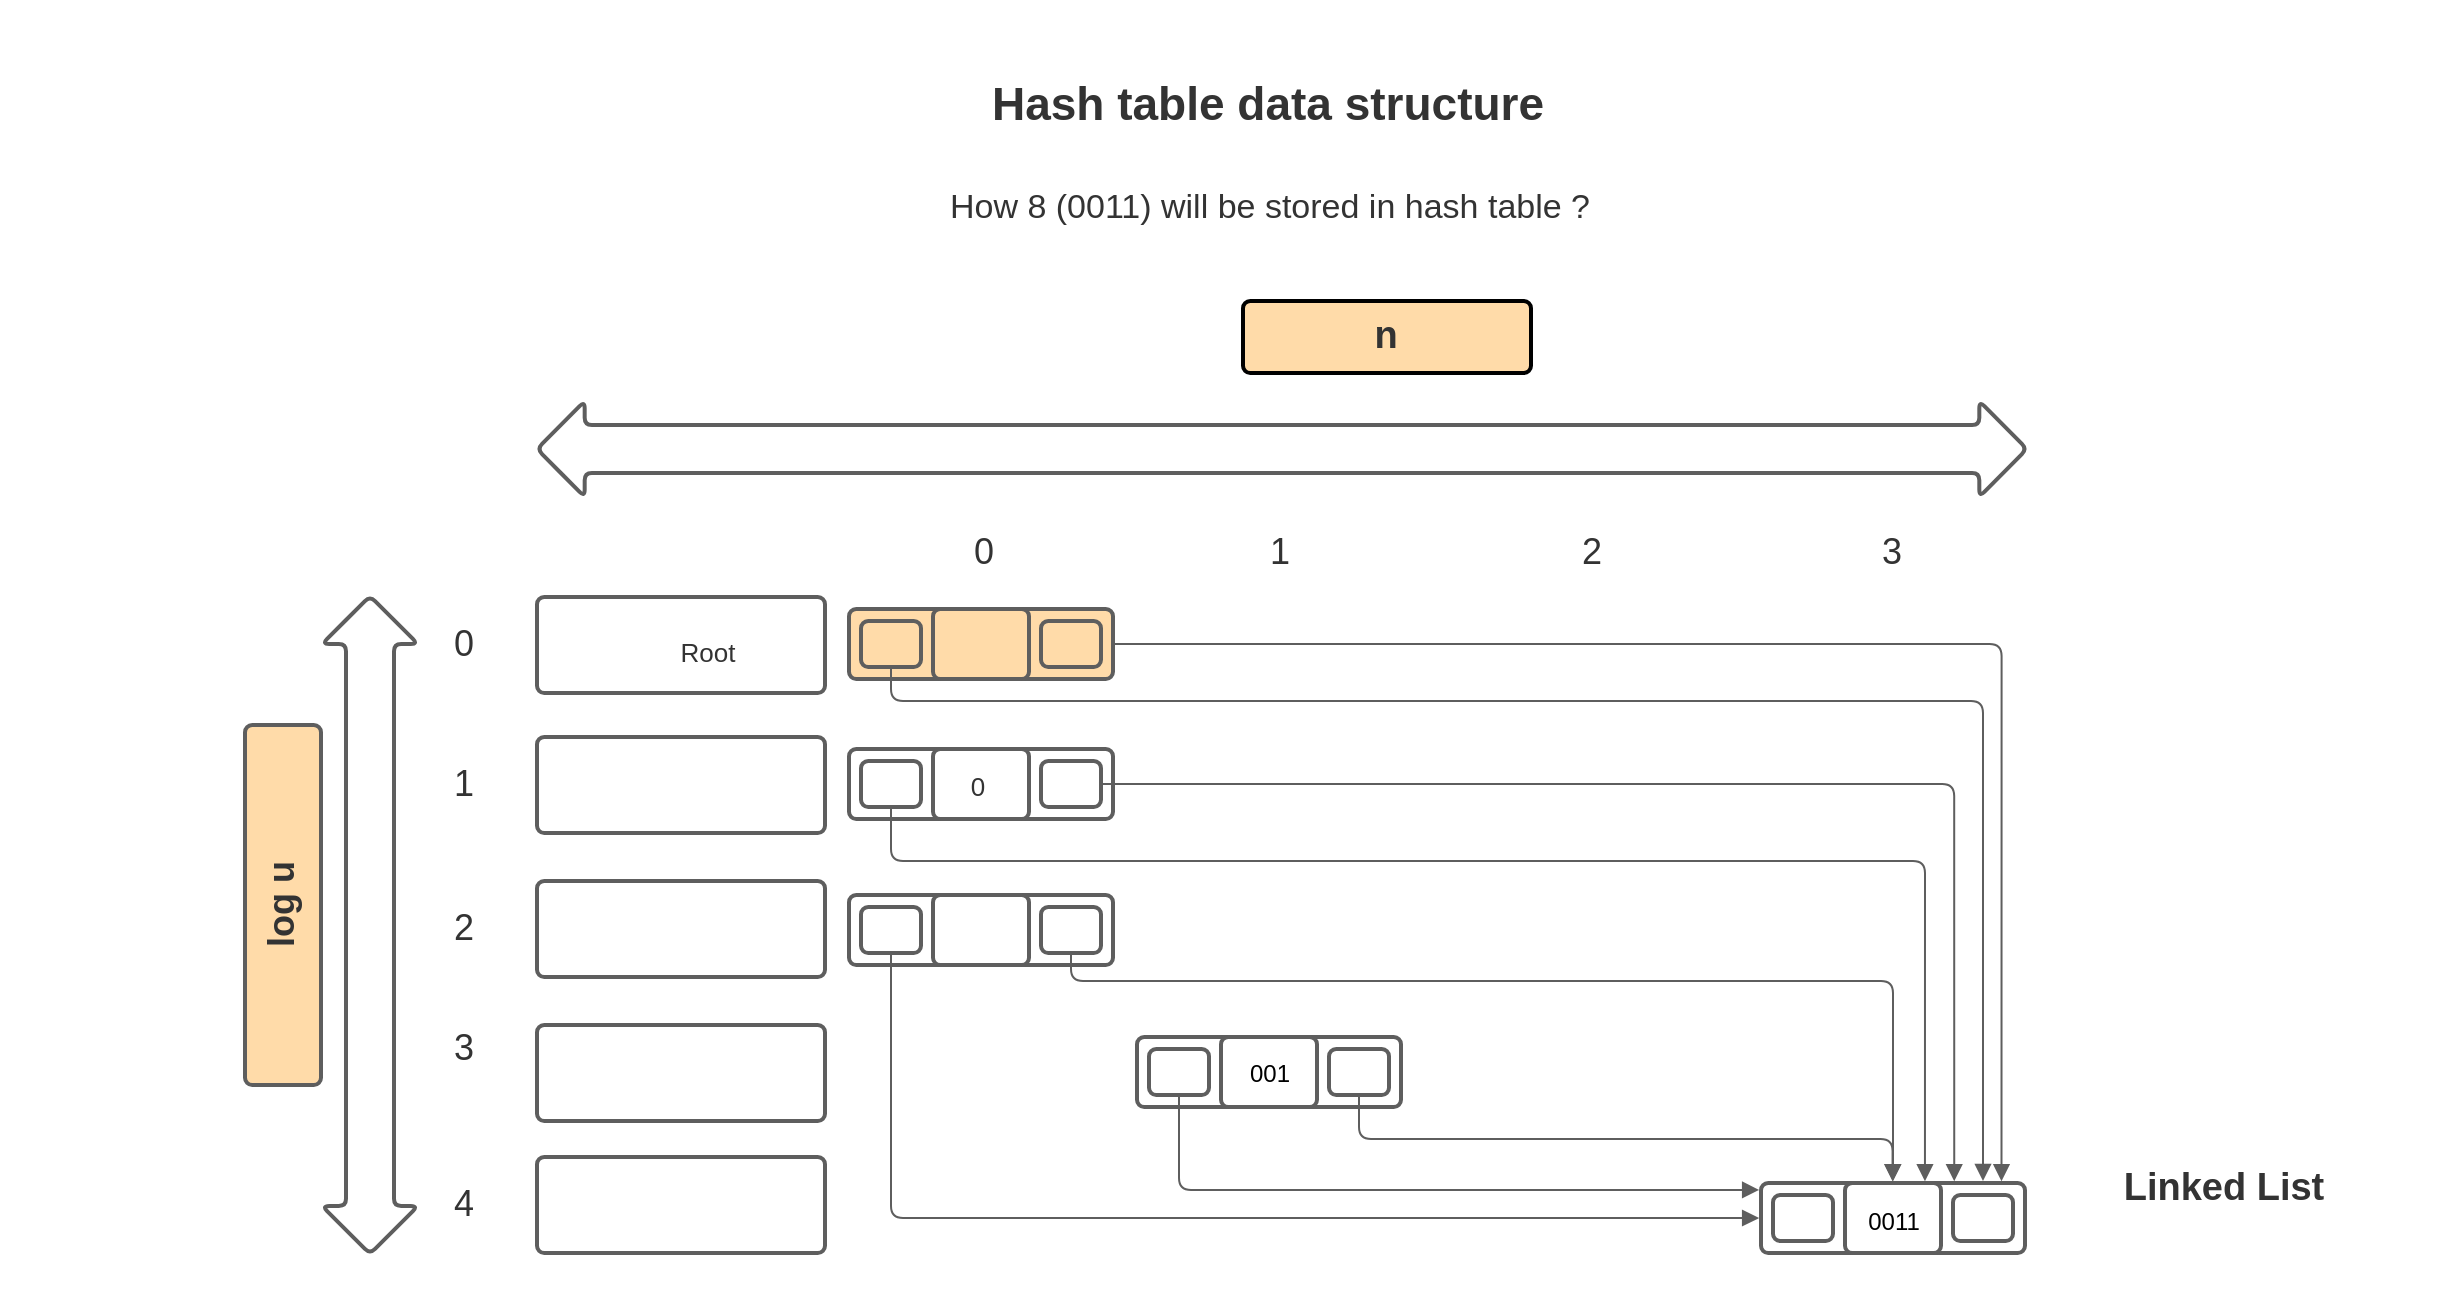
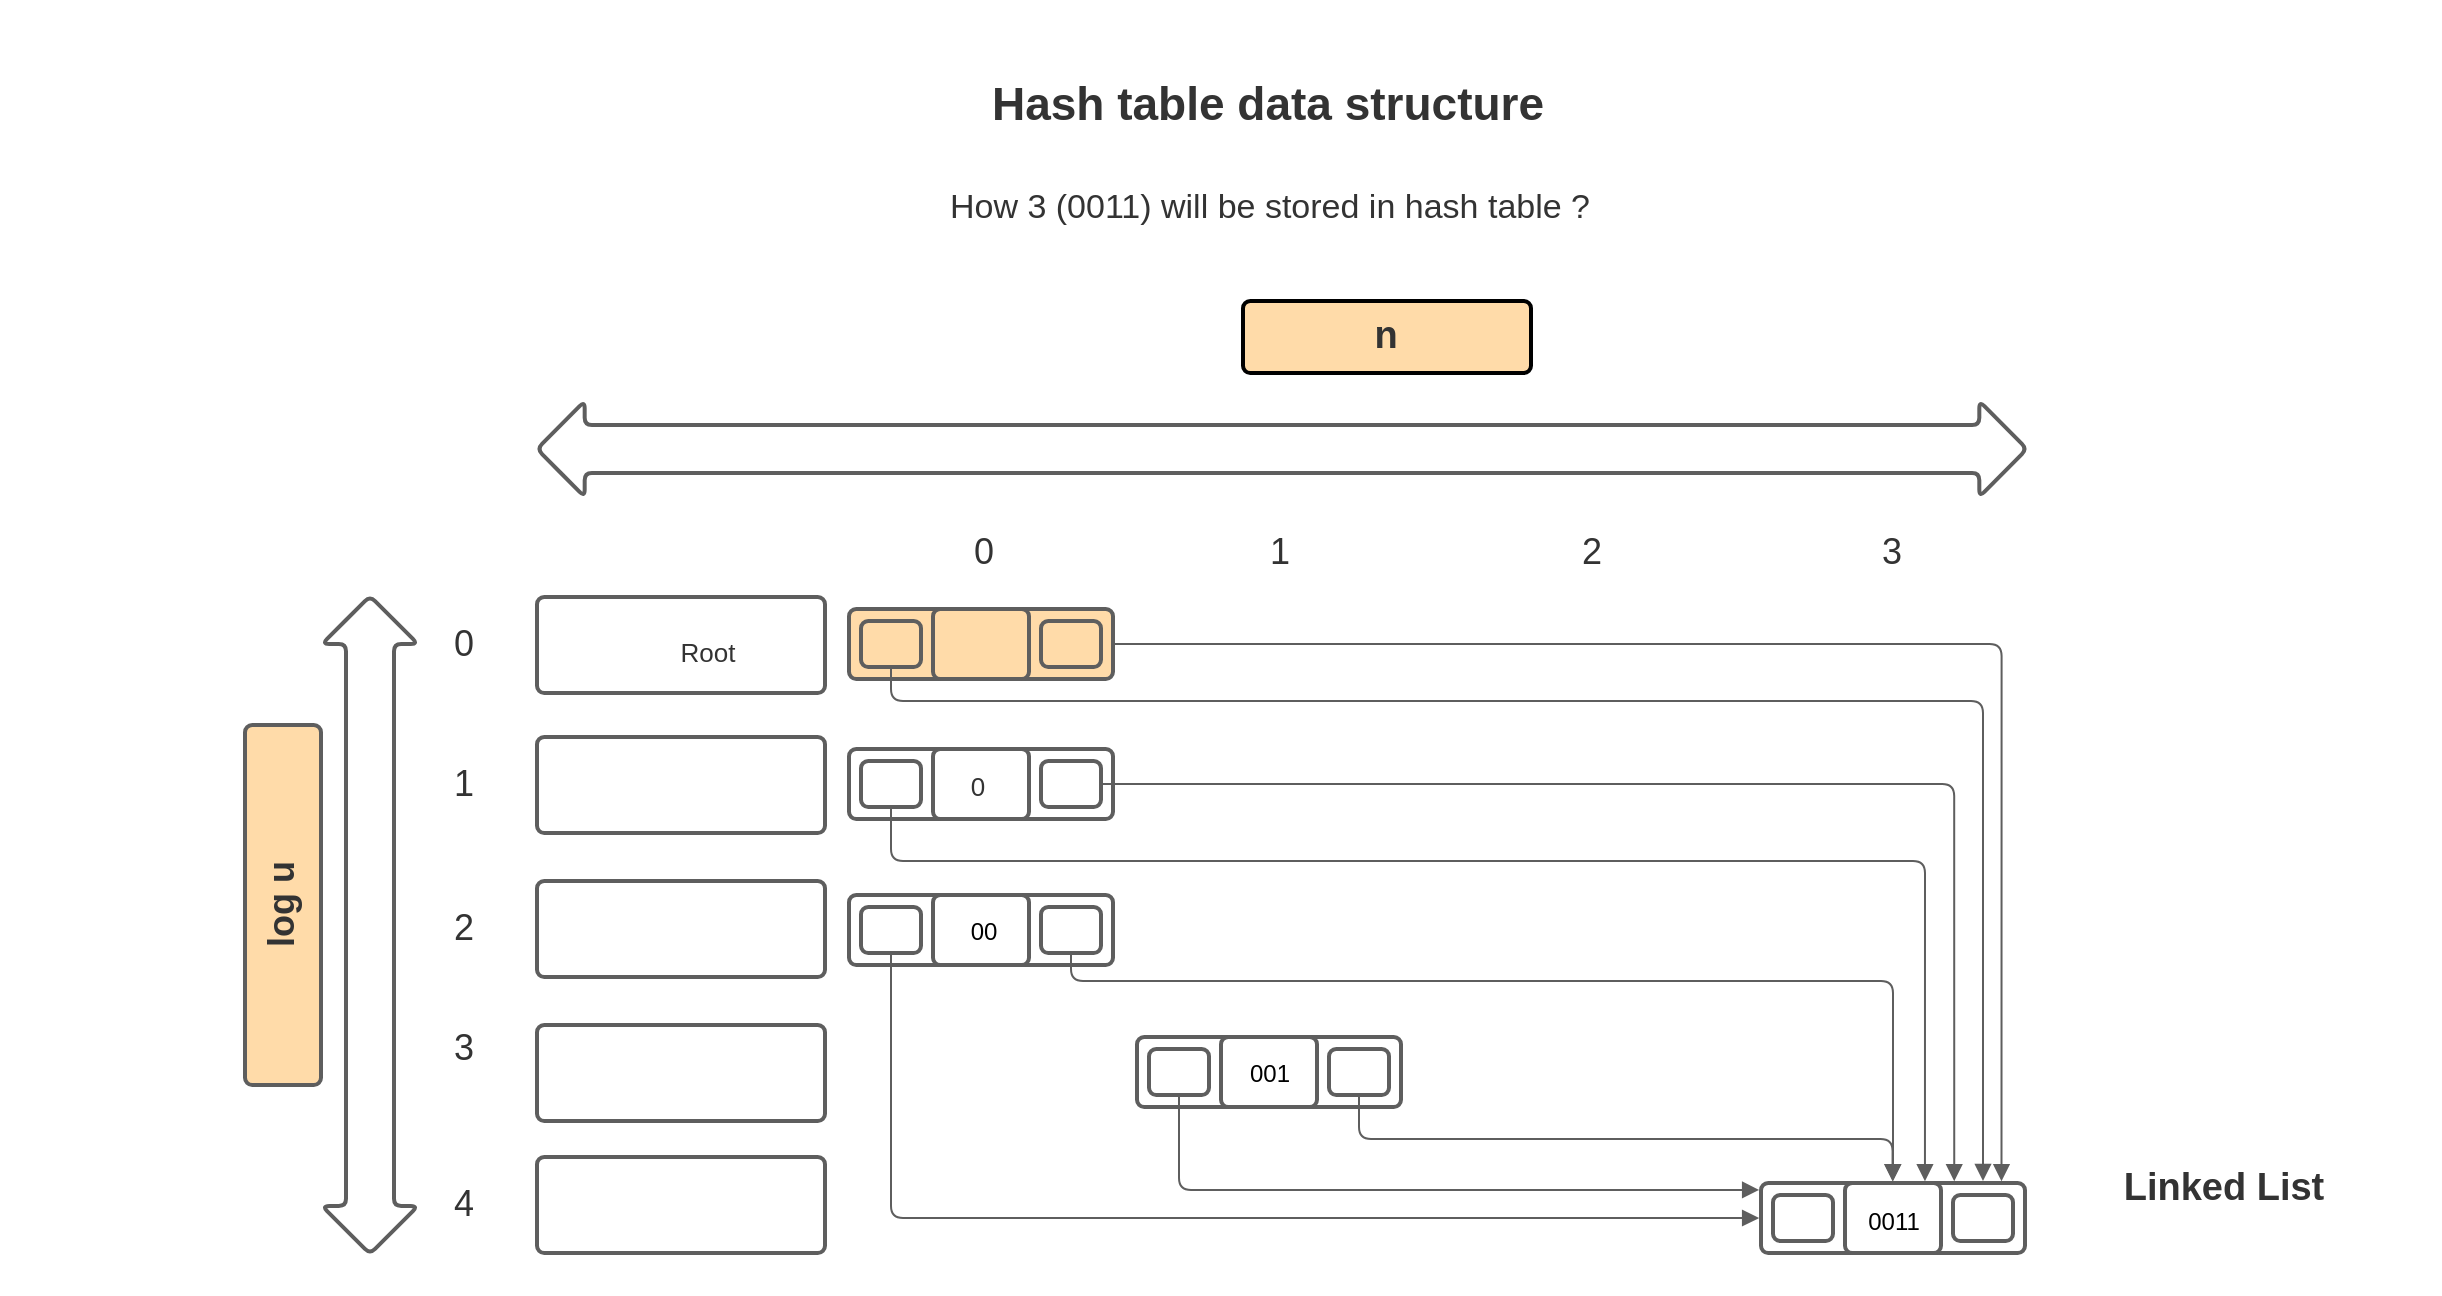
node "How 8 (0011) will be stored in hash table ?": label "How 8 (0011) will be stored in hash table ?" -> "How 3 (0011) will be stored in hash table ?"
node "00": added
